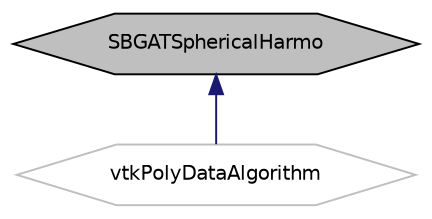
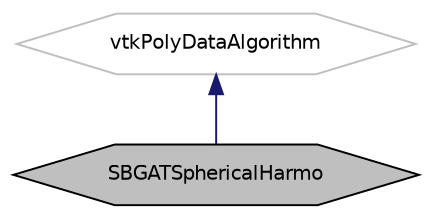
edge "vtkPolyDataAlgorithm" -> "SBGATSphericalHarmo": reversed
